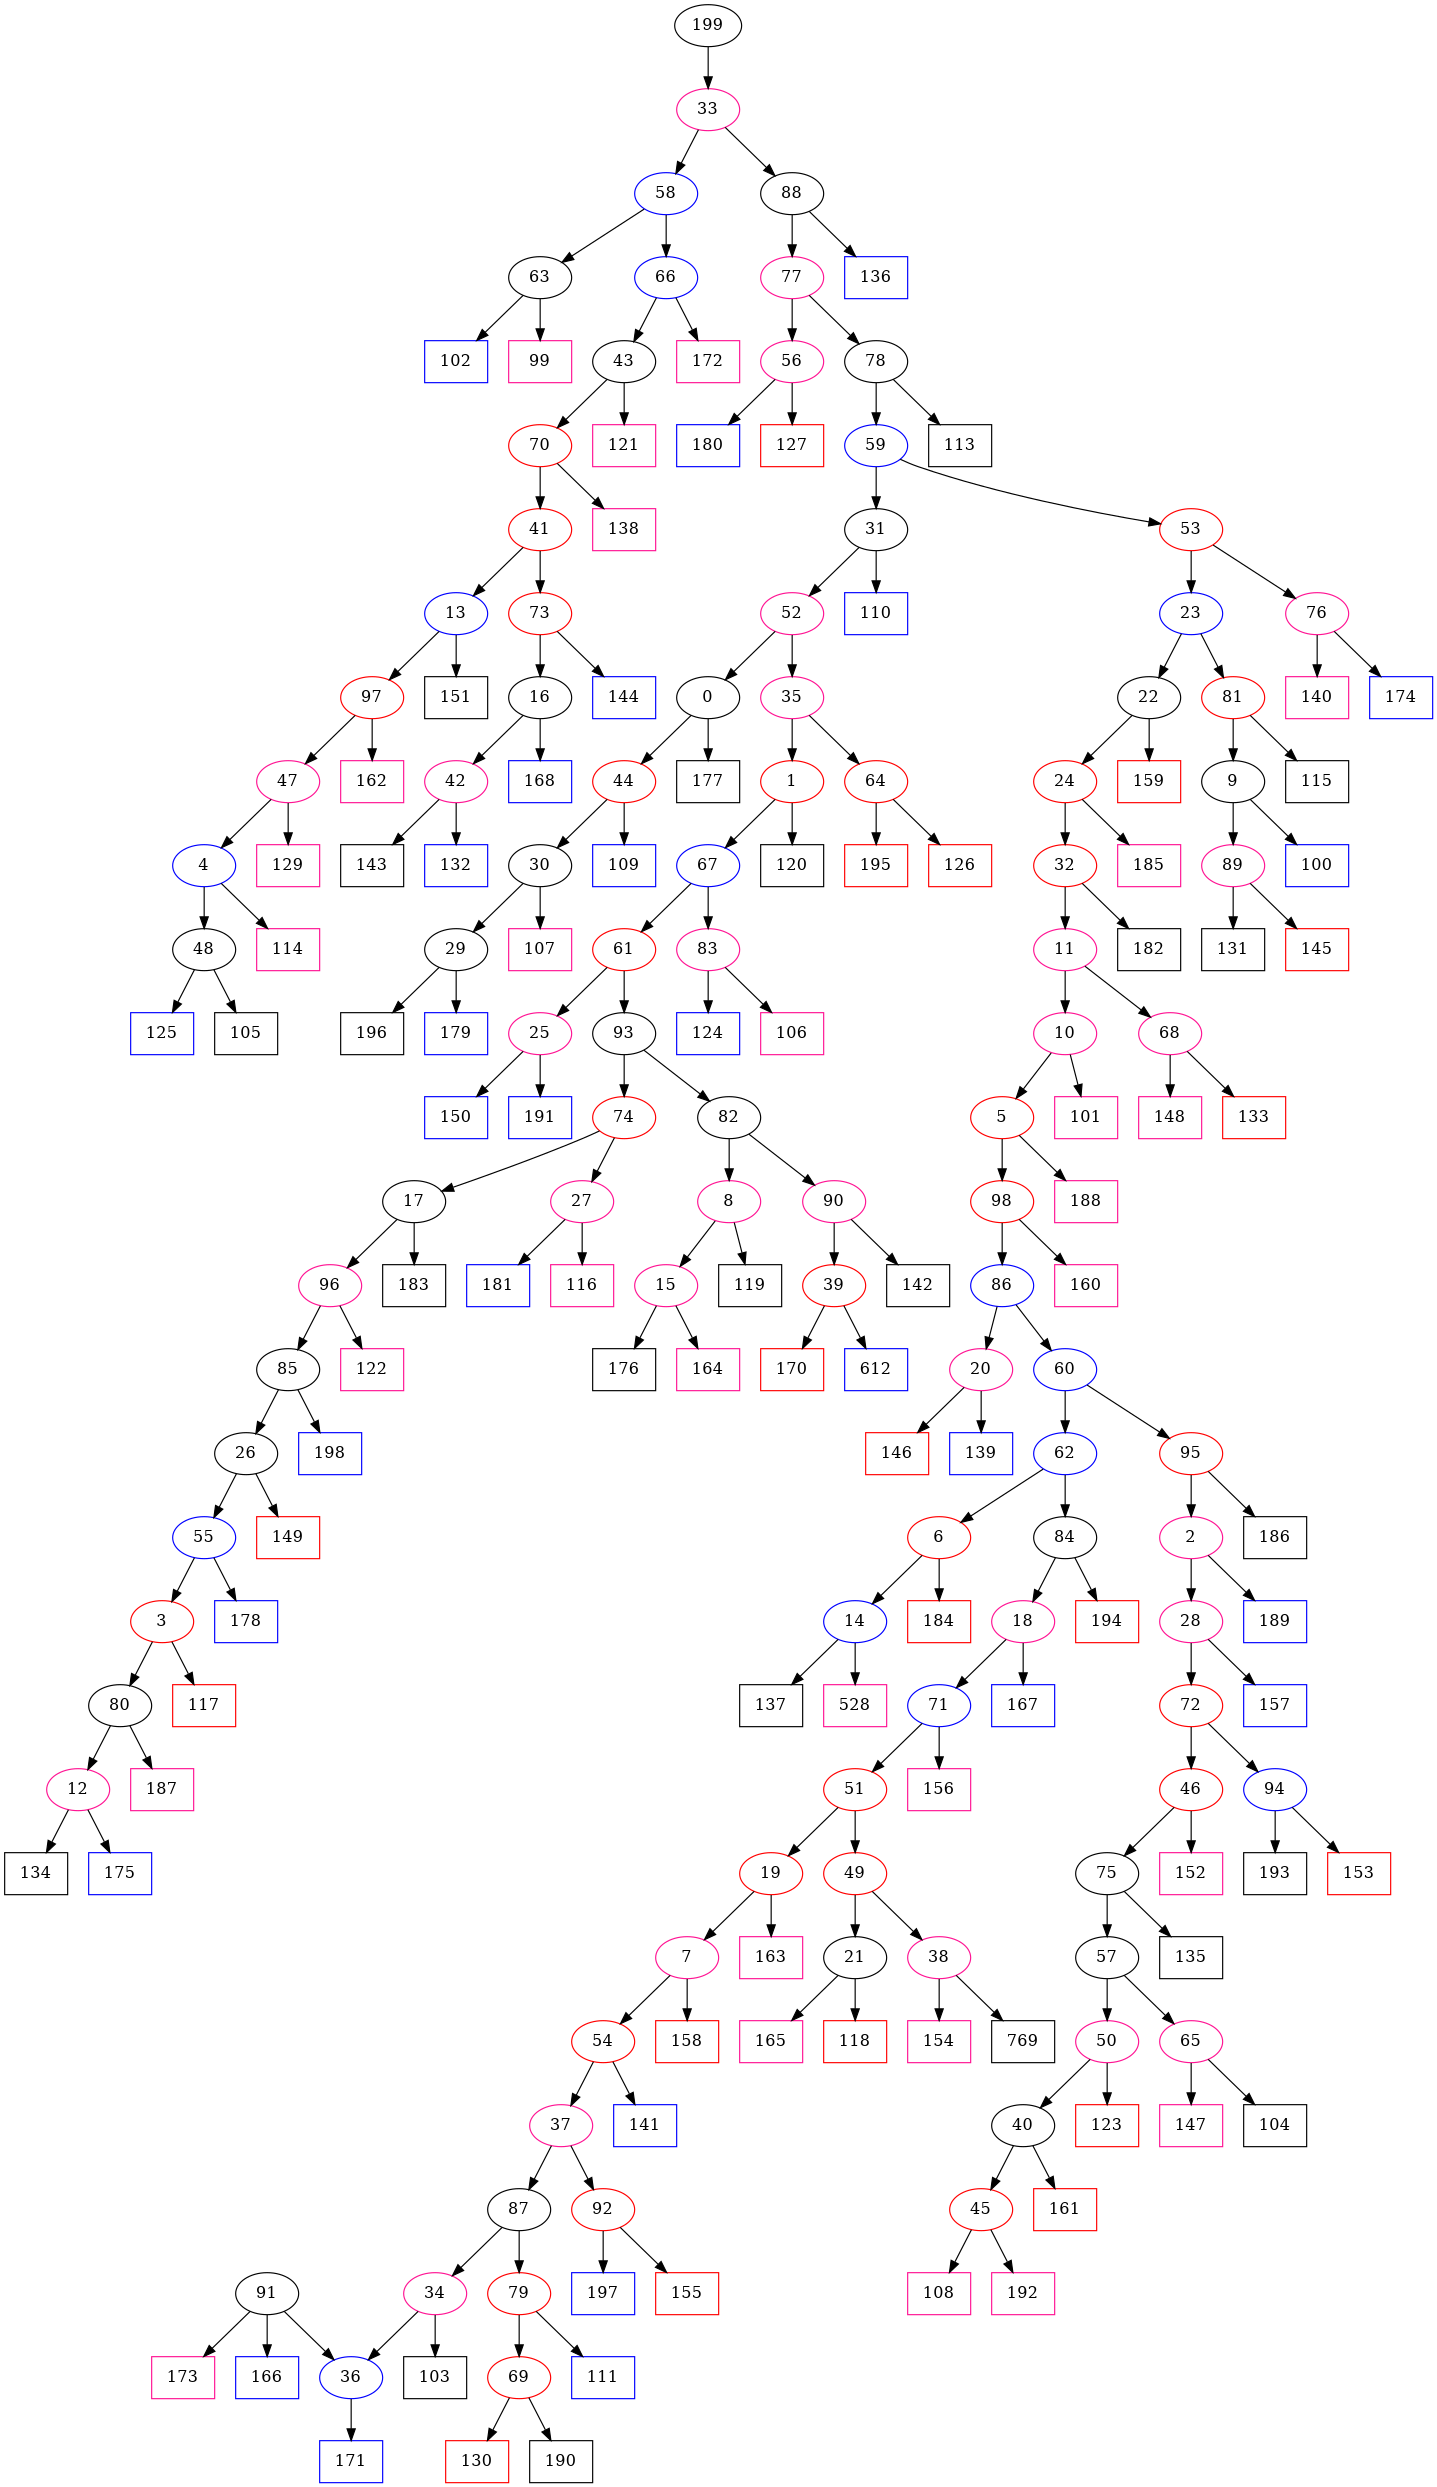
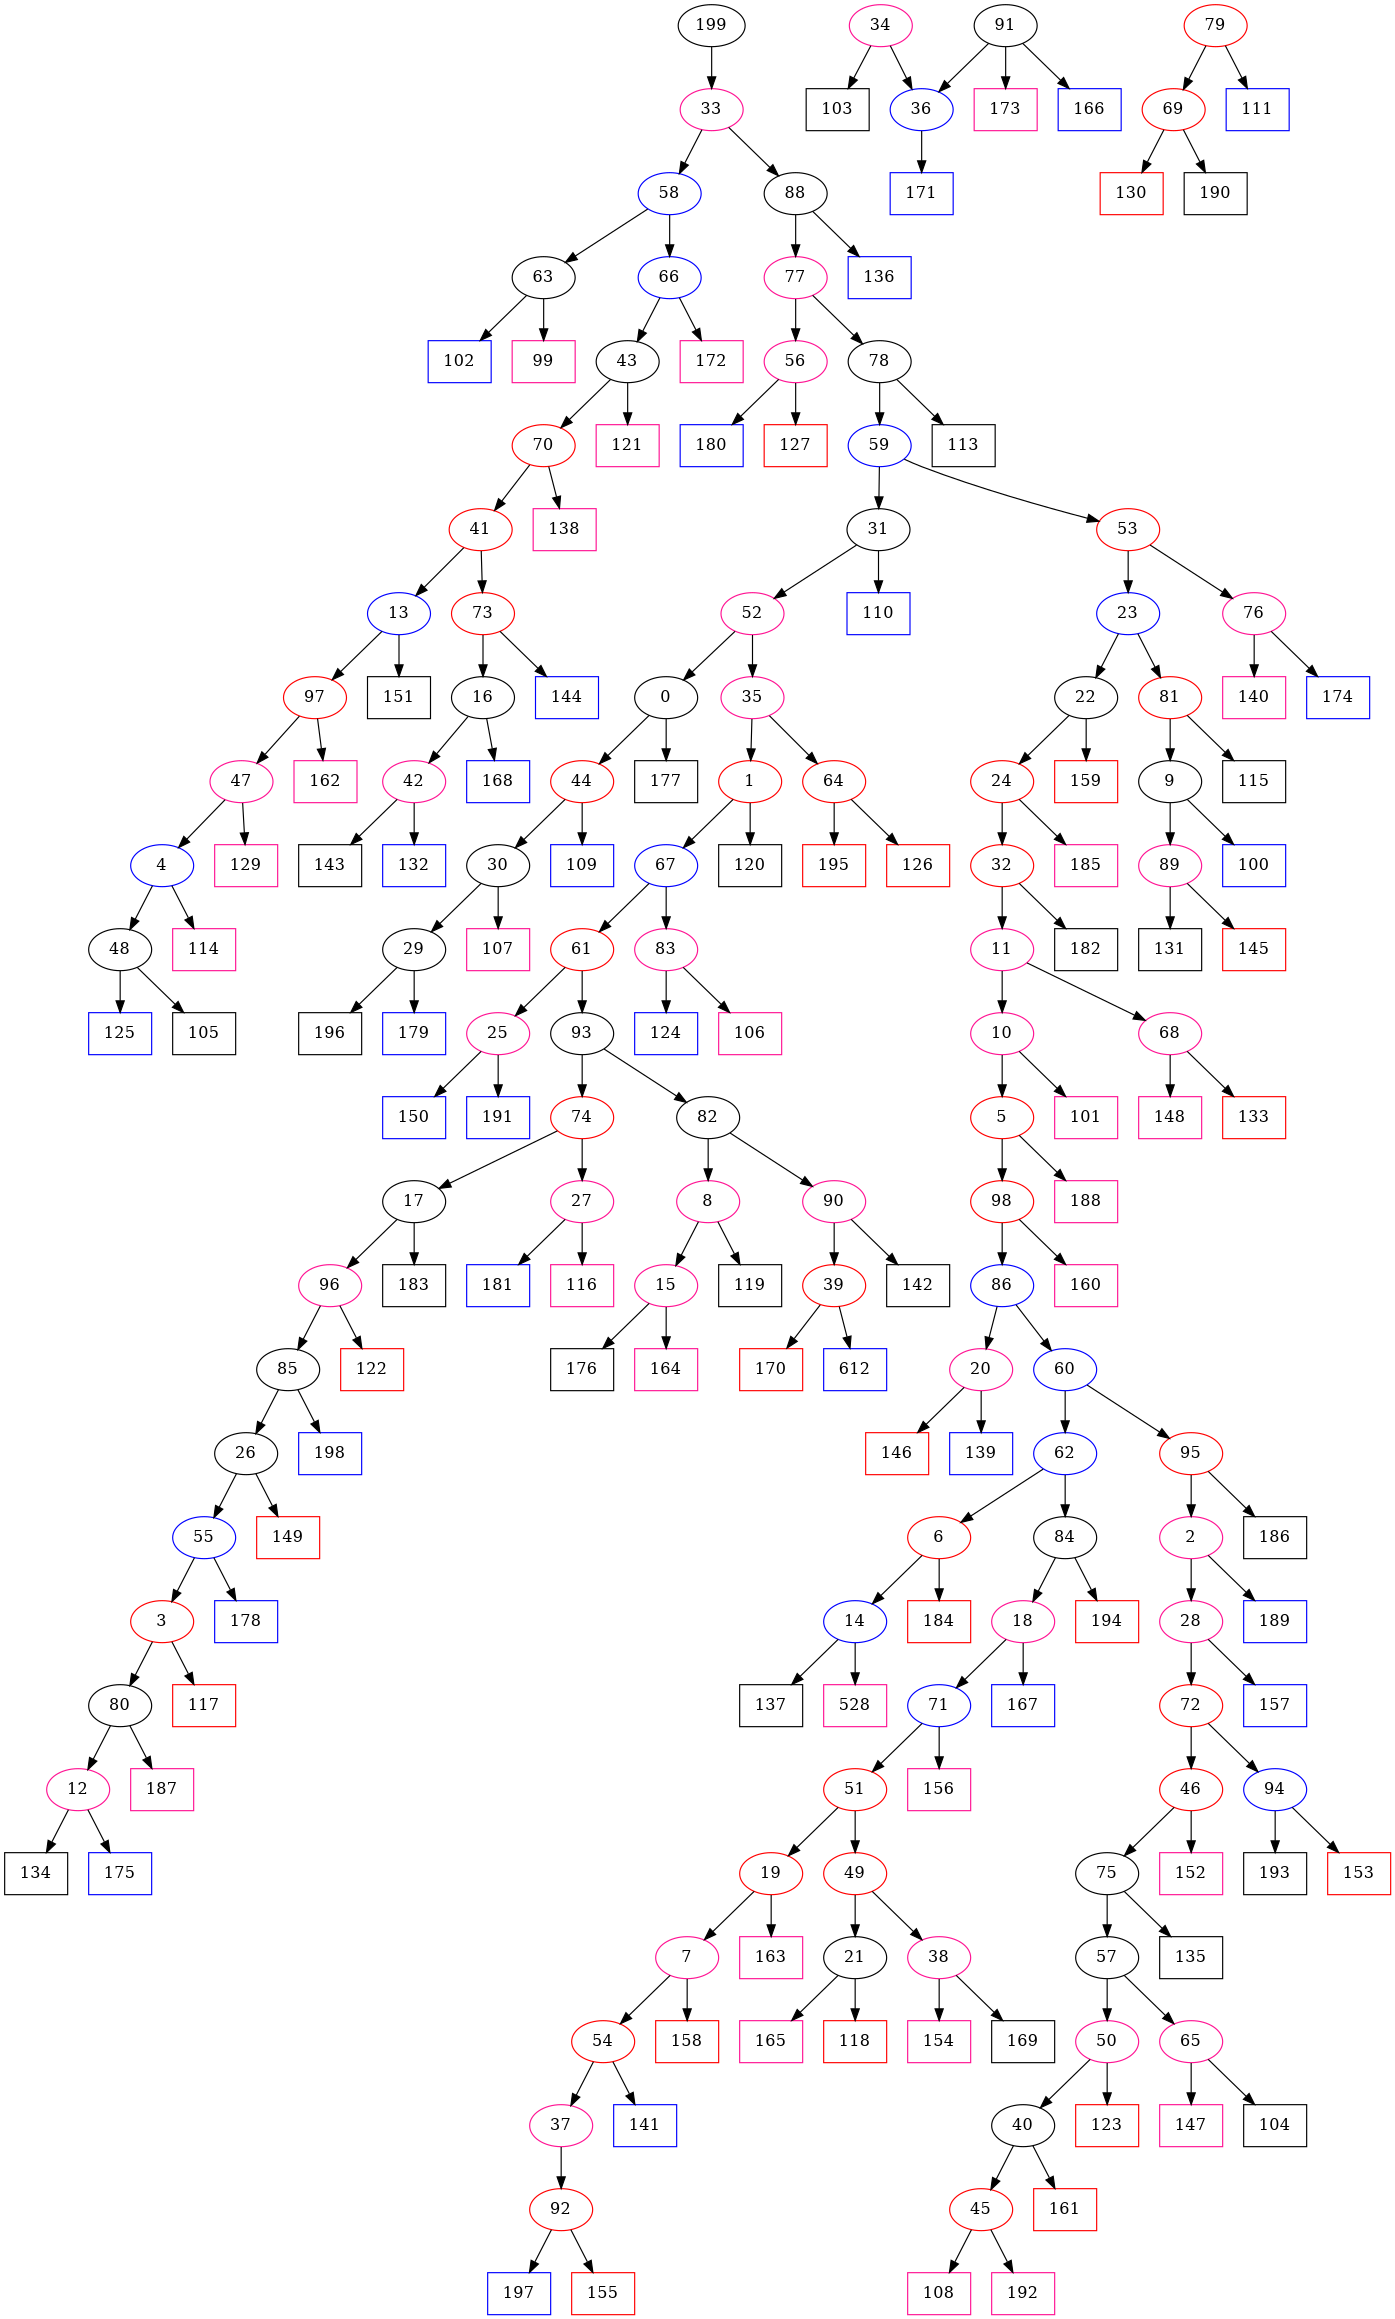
node "122": color deeppink -> red
node "769": label "769" -> "169"
node "87": removed
